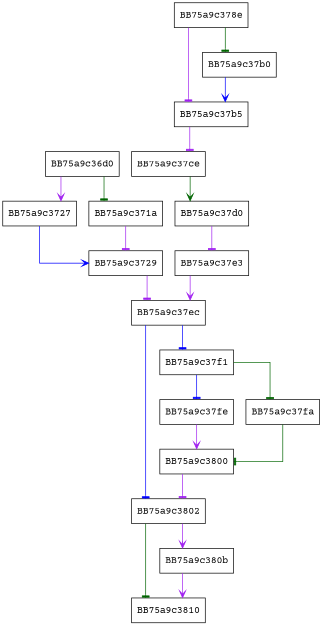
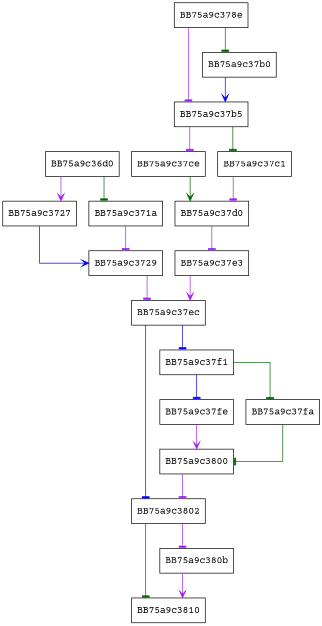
node "BB75a9c37c1": added
edge "BB75a9c3802" -> "BB75a9c380b": arrowhead vee -> tee
